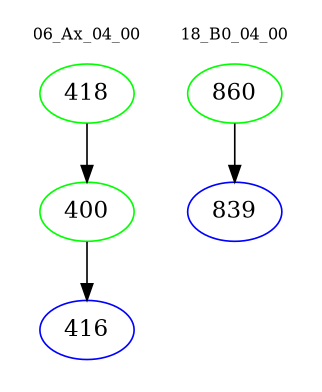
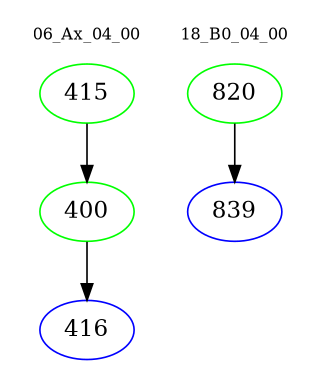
node "418": label "418" -> "415"
node "860": label "860" -> "820"
